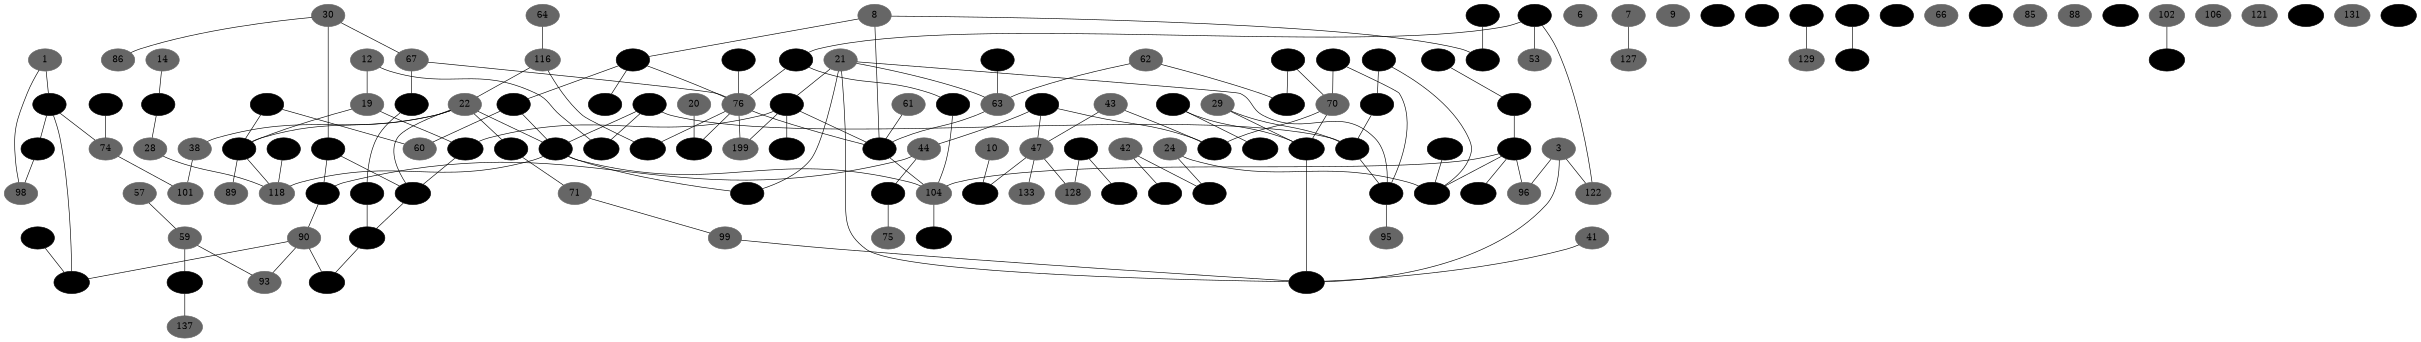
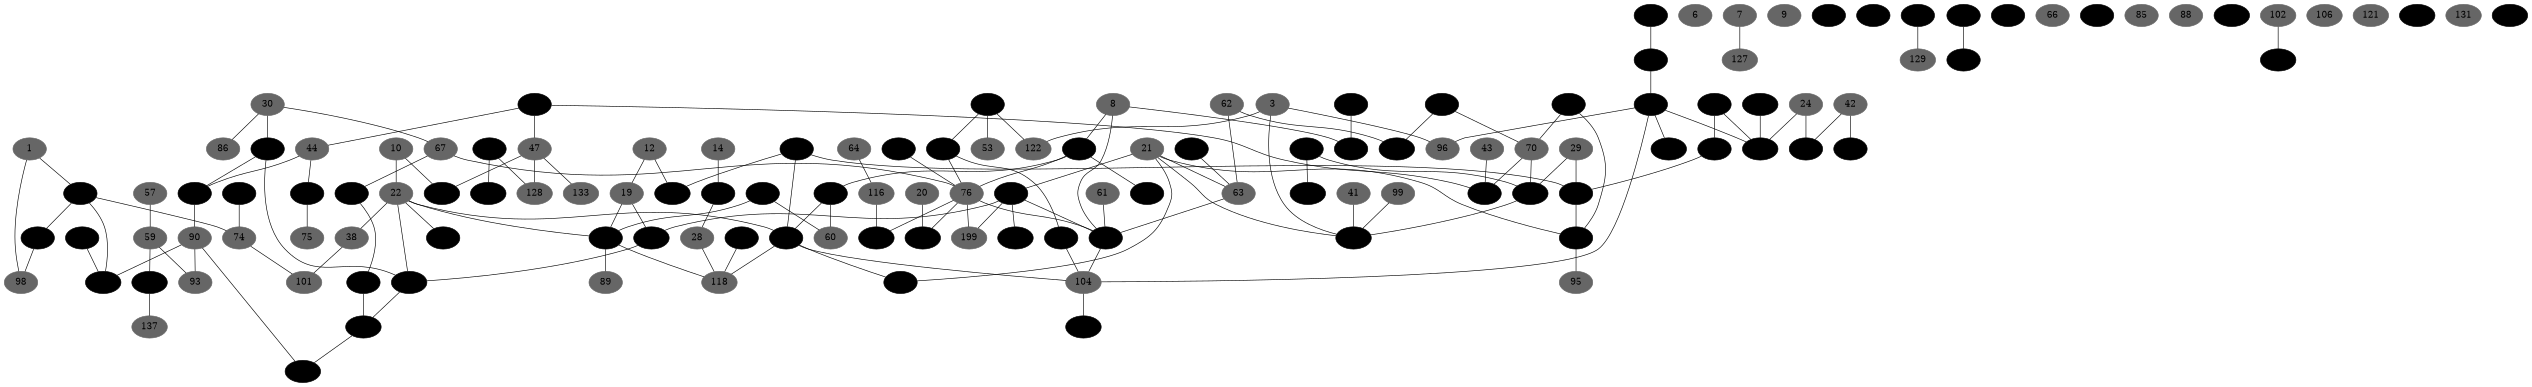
edge "116" -- "22": now "10" -- "22"
edge "43" -- "47": removed
node "71": removed
